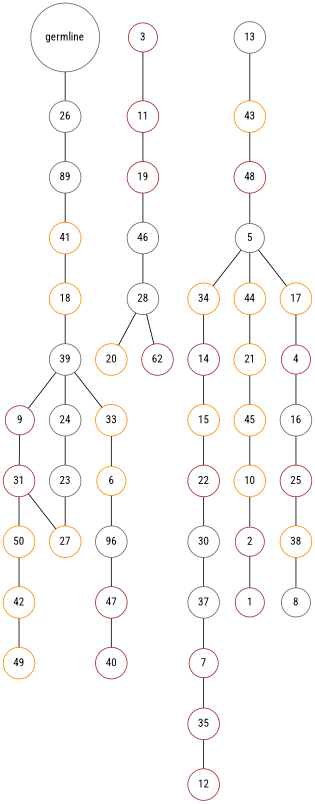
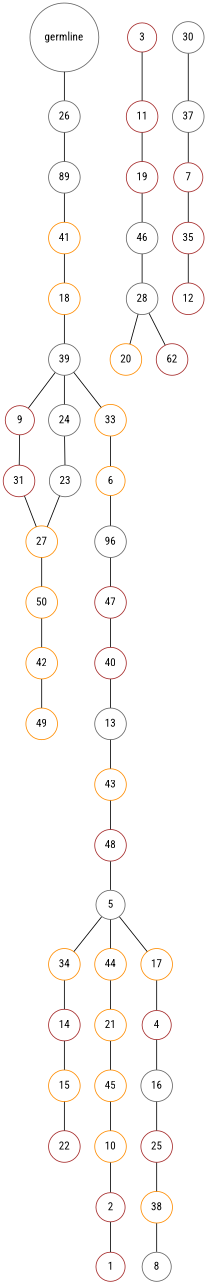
edge "31" -- "50": now "27" -- "50"
edge "22" -- "30": removed
edge "40" -- "13": added
